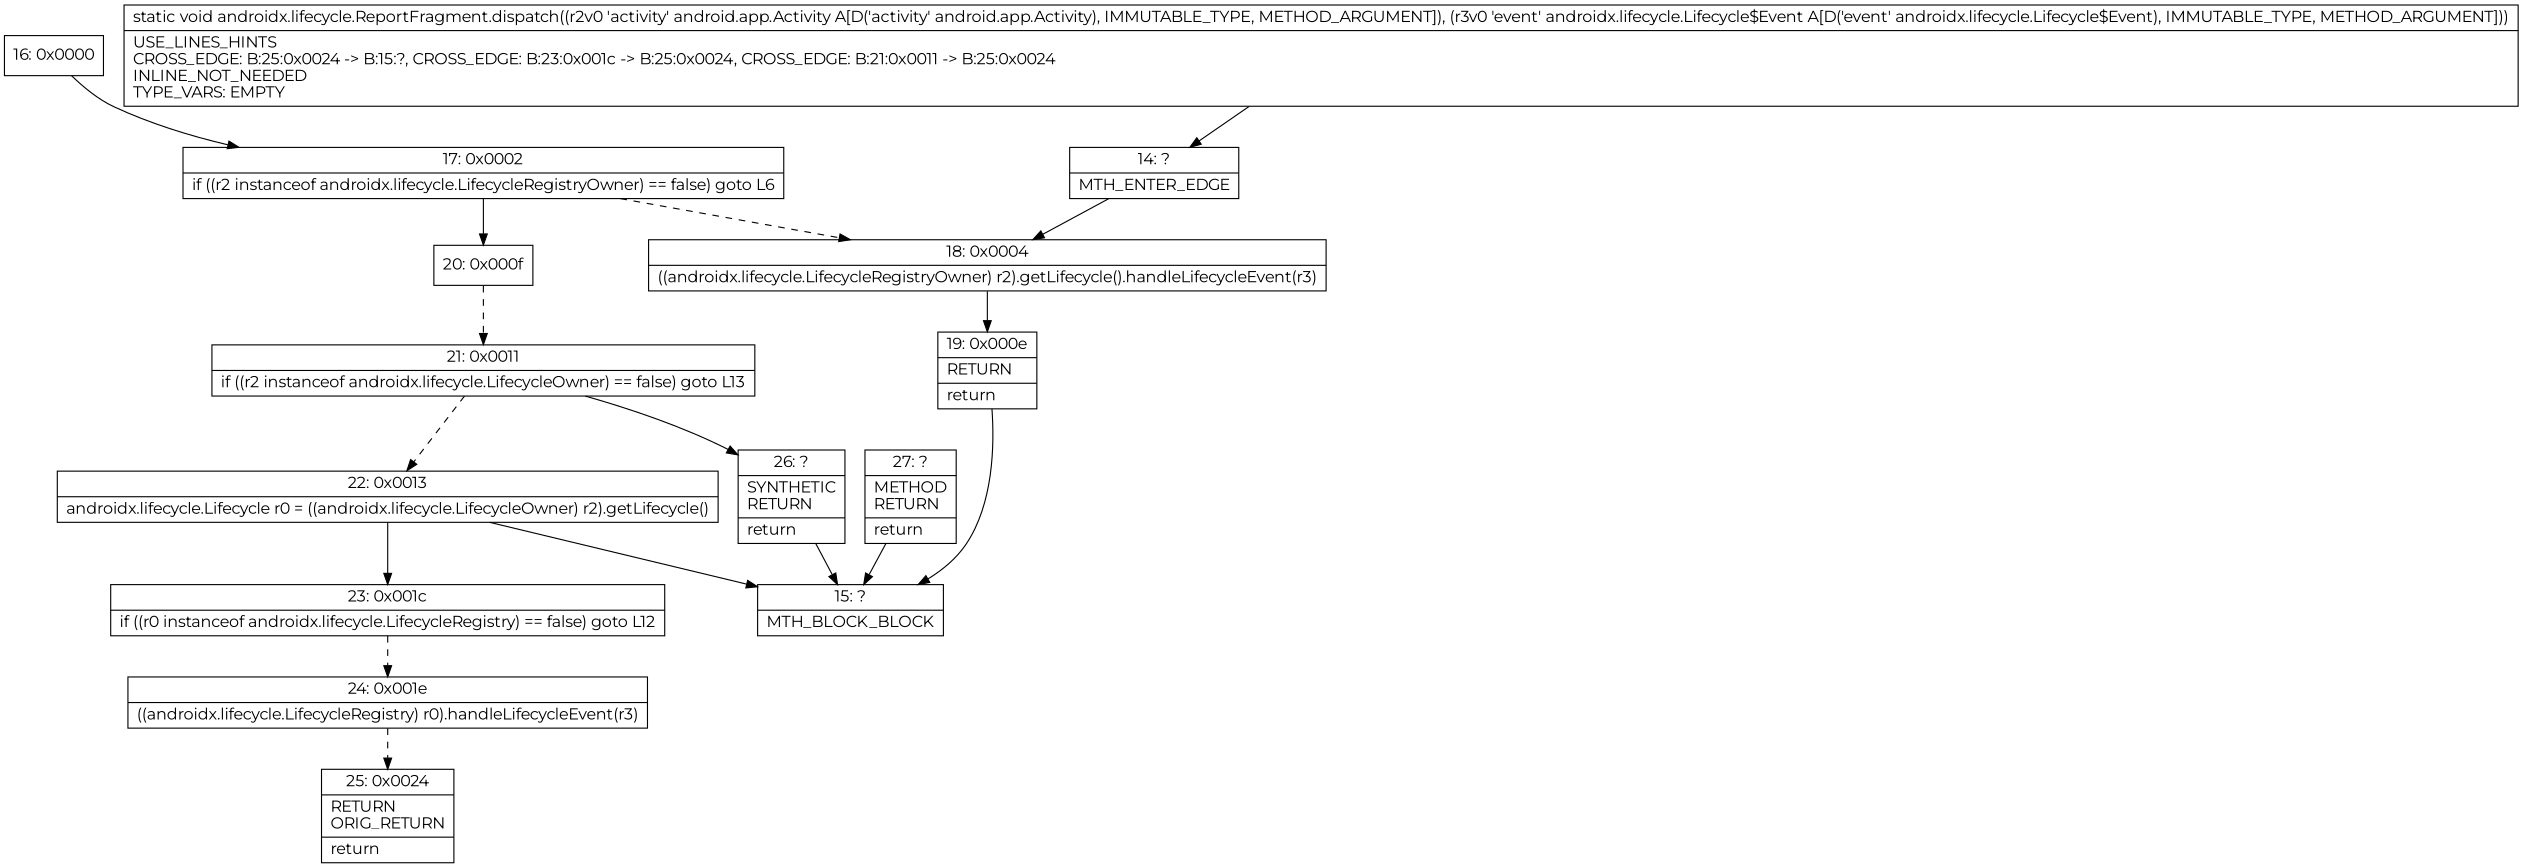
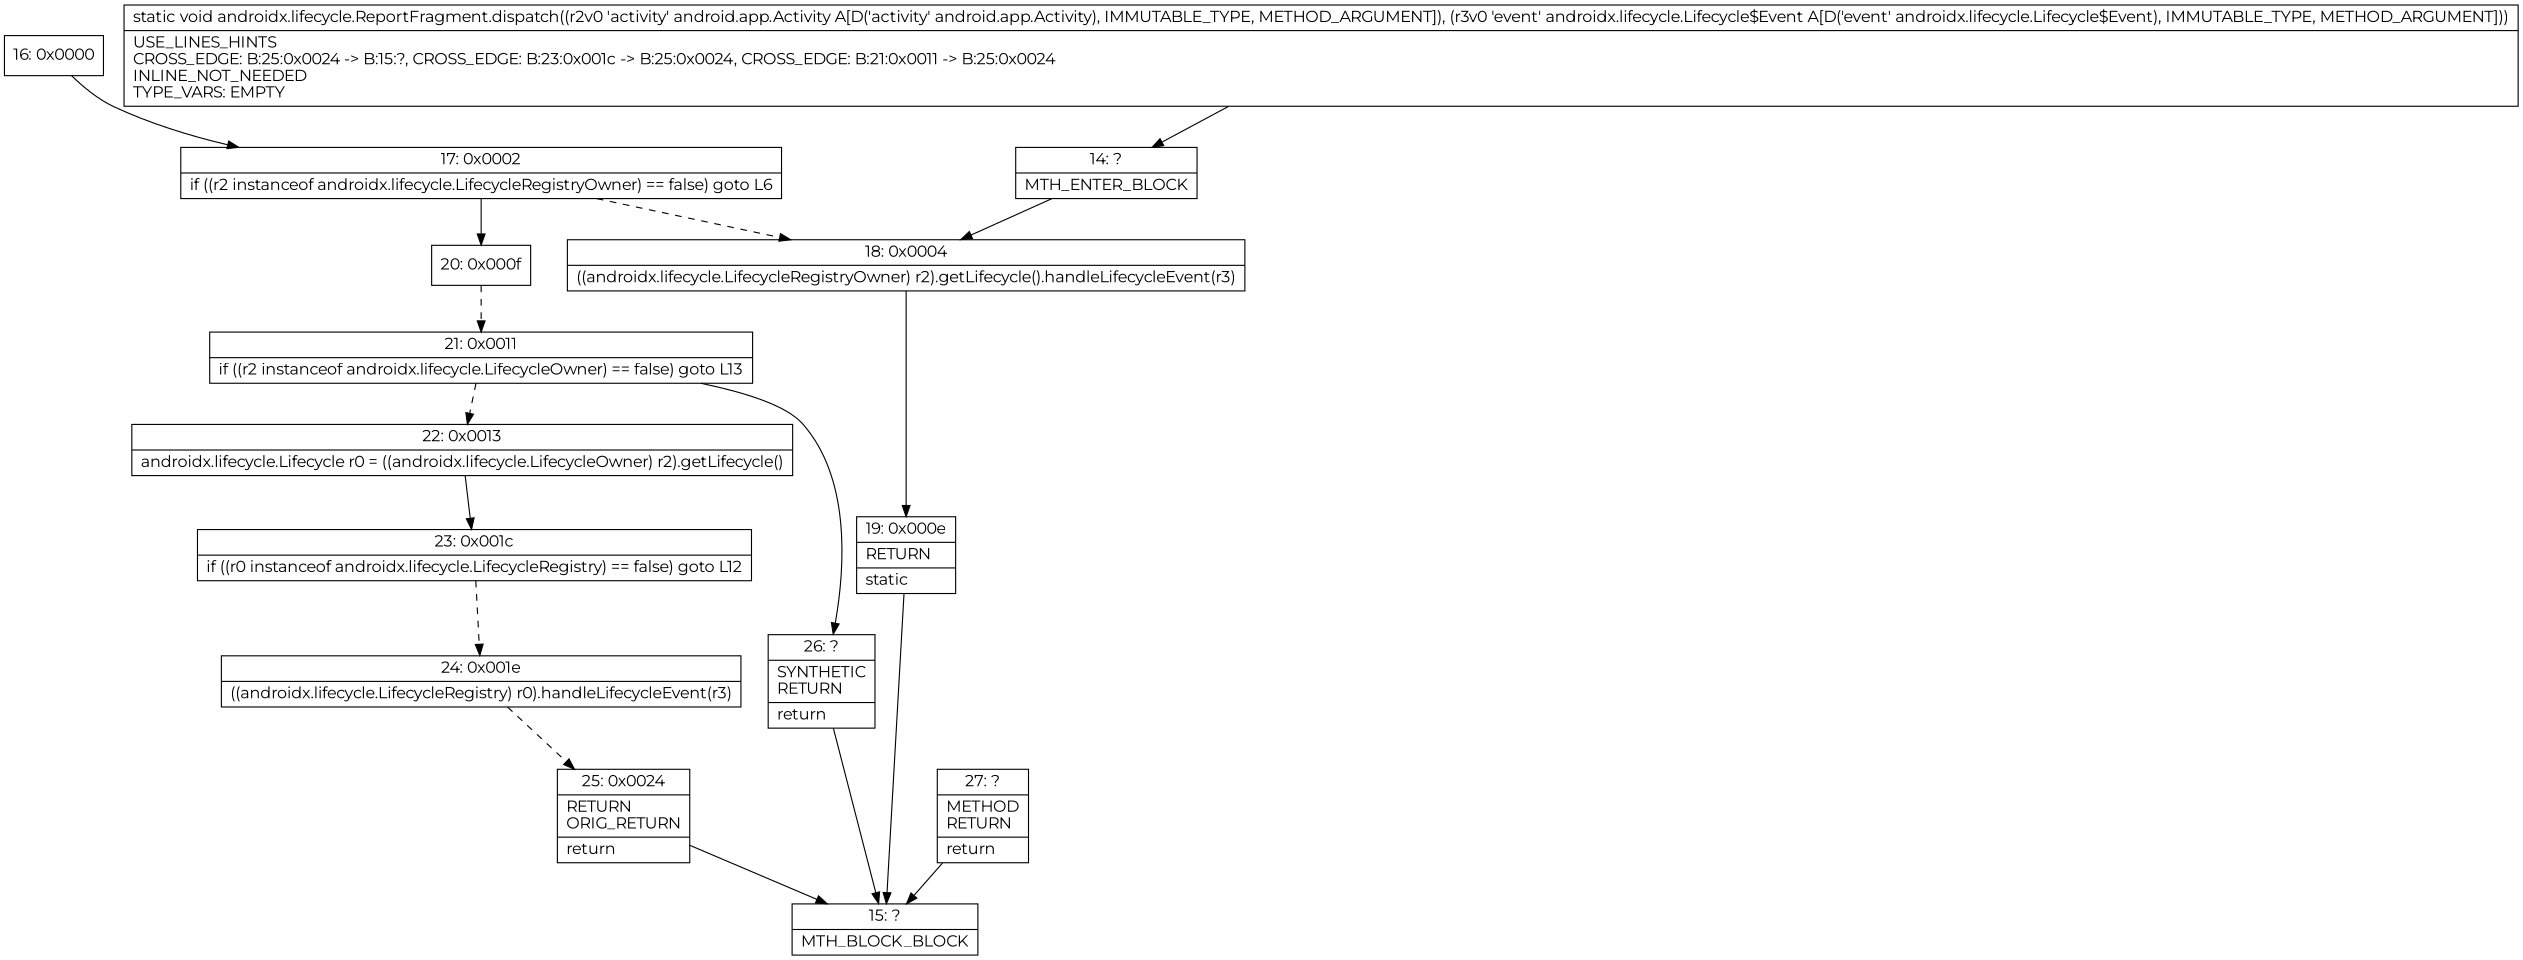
node "14: ?": text "MTH_ENTER_EDGE" -> "MTH_ENTER_BLOCK"
node "19: 0x000e": text "return" -> "static"
edge "22: 0x0013" -> "15: ?": now "25: 0x0024" -> "15: ?"
